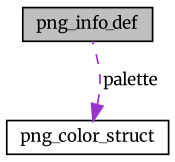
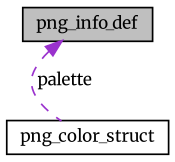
edge "png_info_def" -> "png_color_struct": reversed
